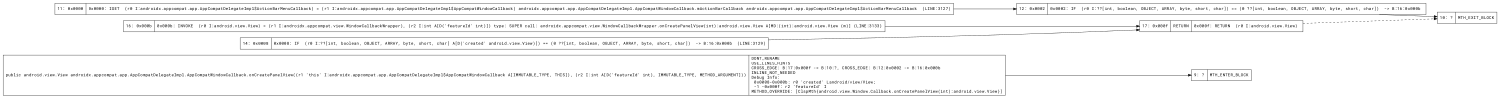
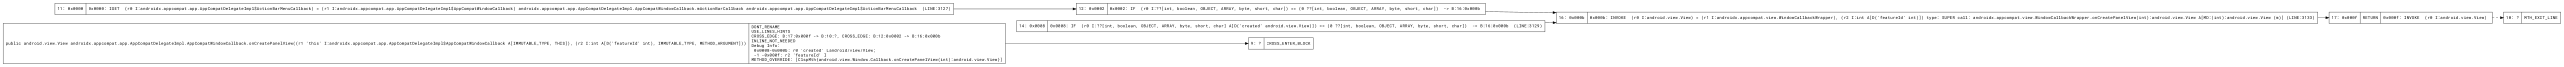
edge "12: 0x0002" -> "10: ?": now "12: 0x0002" -> "16: 0x000b"
node "10: ?": text "MTH_EXIT_BLOCK" -> "MTH_EXIT_LINE"
node "17: 0x000f": text "0x000f: RETURN  (r0 I:android.view.View)" -> "0x000f: INVOKE  (r0 I:android.view.View)"
edge "14: 0x0008" -> "17: 0x000f": now "14: 0x0008" -> "16: 0x000b"
node "9: ?": text "MTH_ENTER_BLOCK" -> "CROSS_ENTER_BLOCK"
